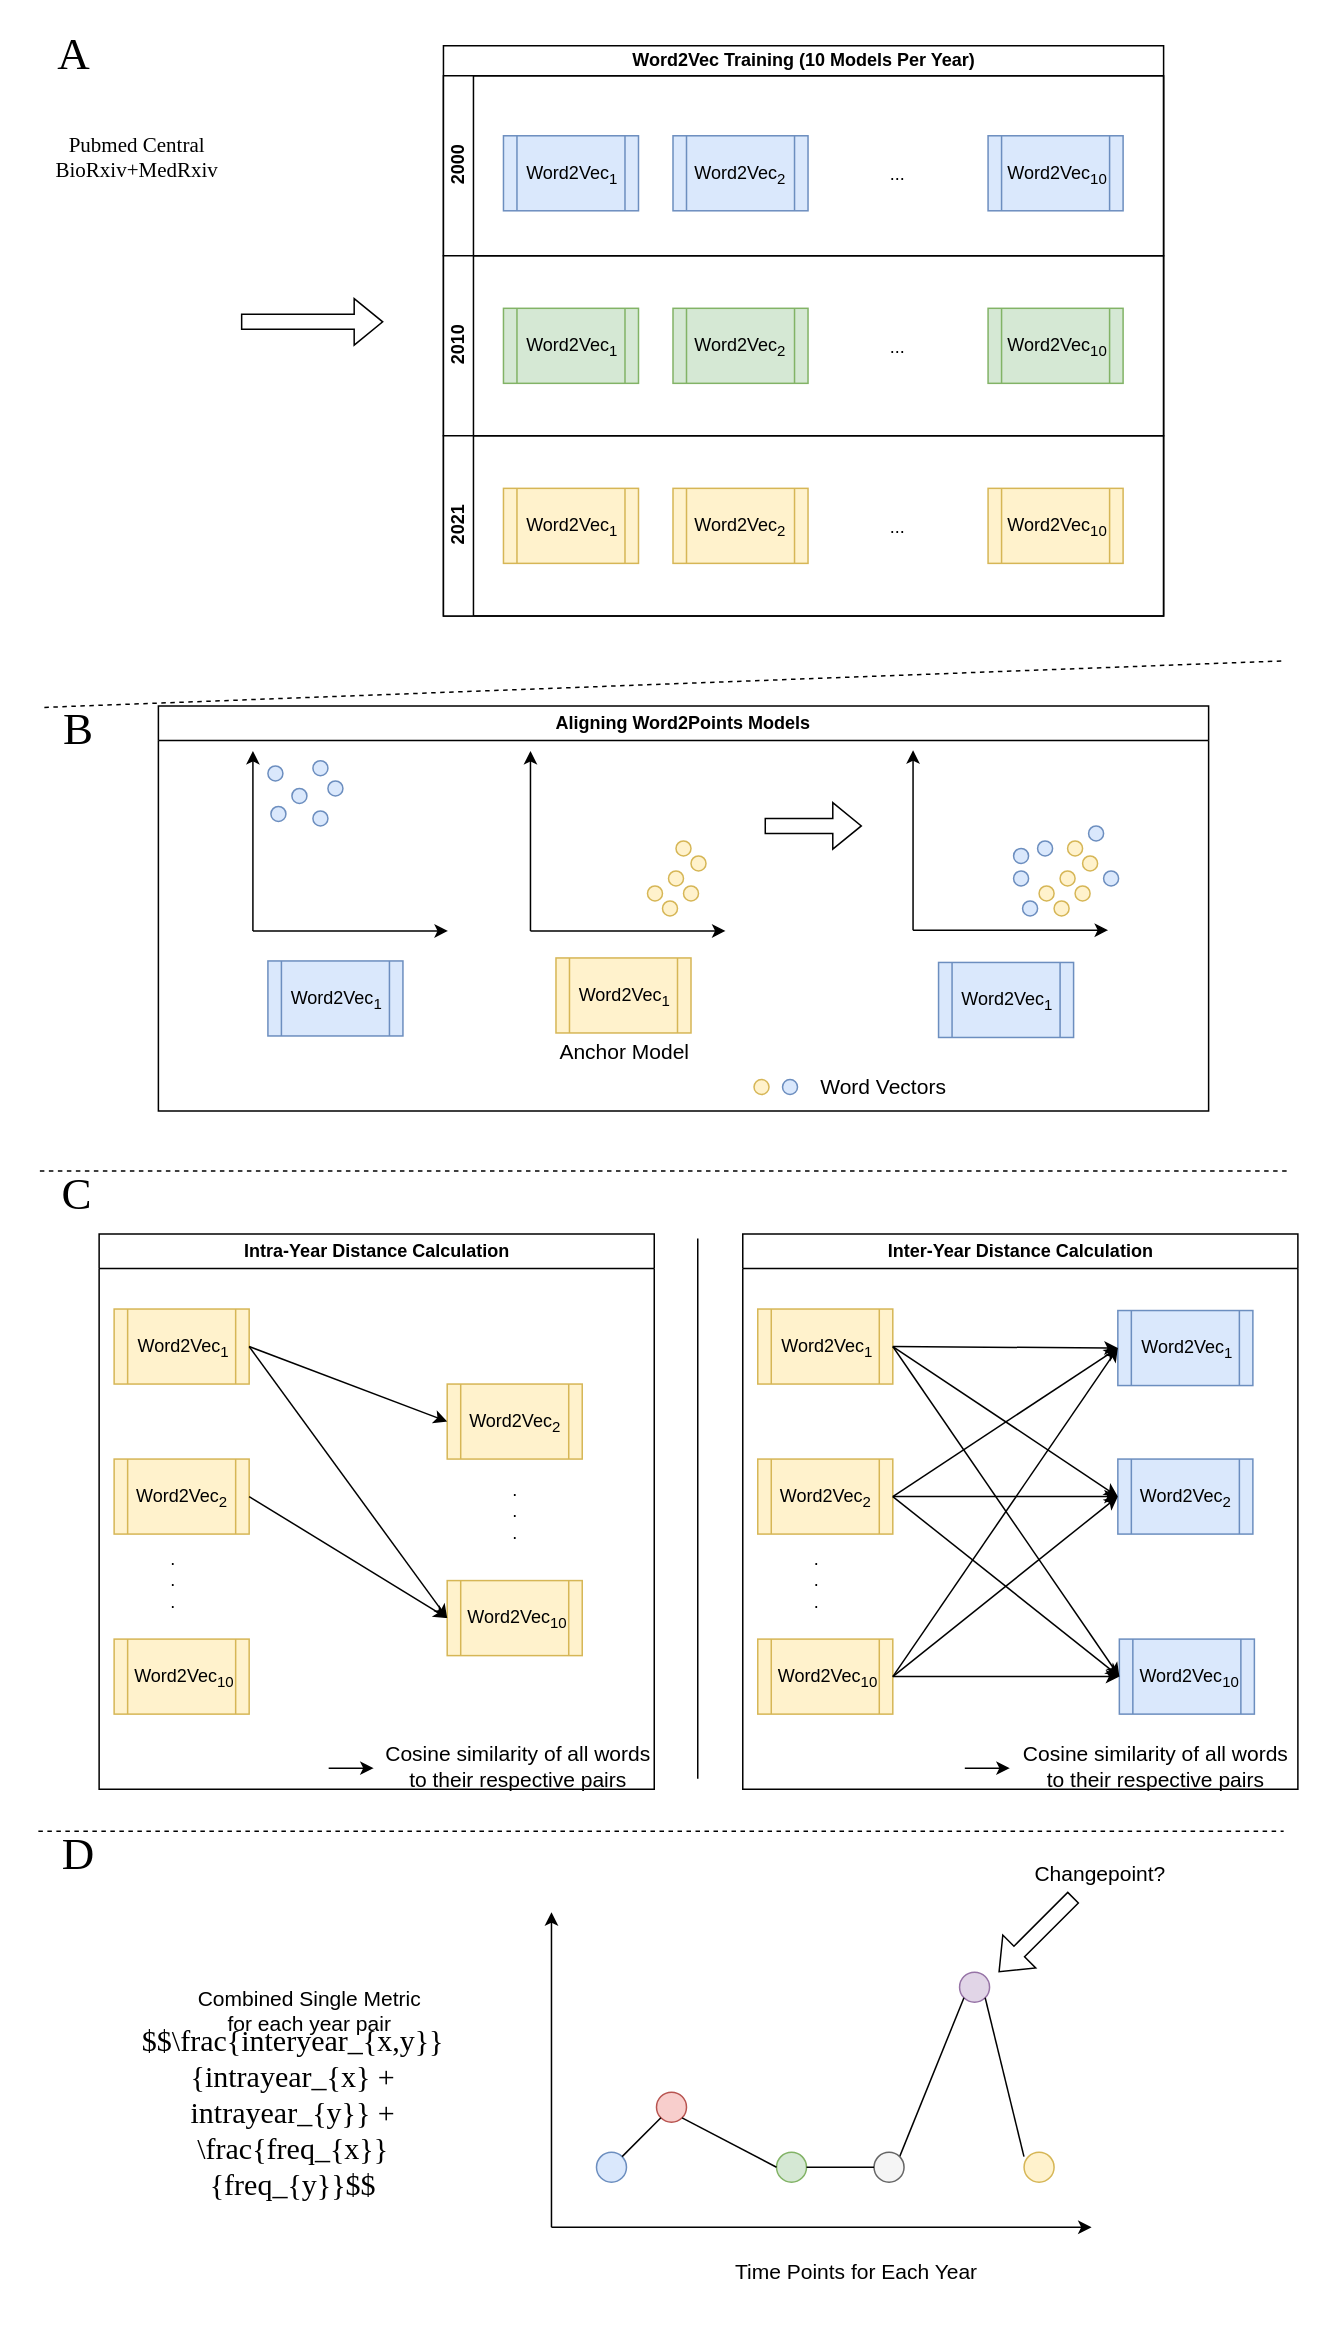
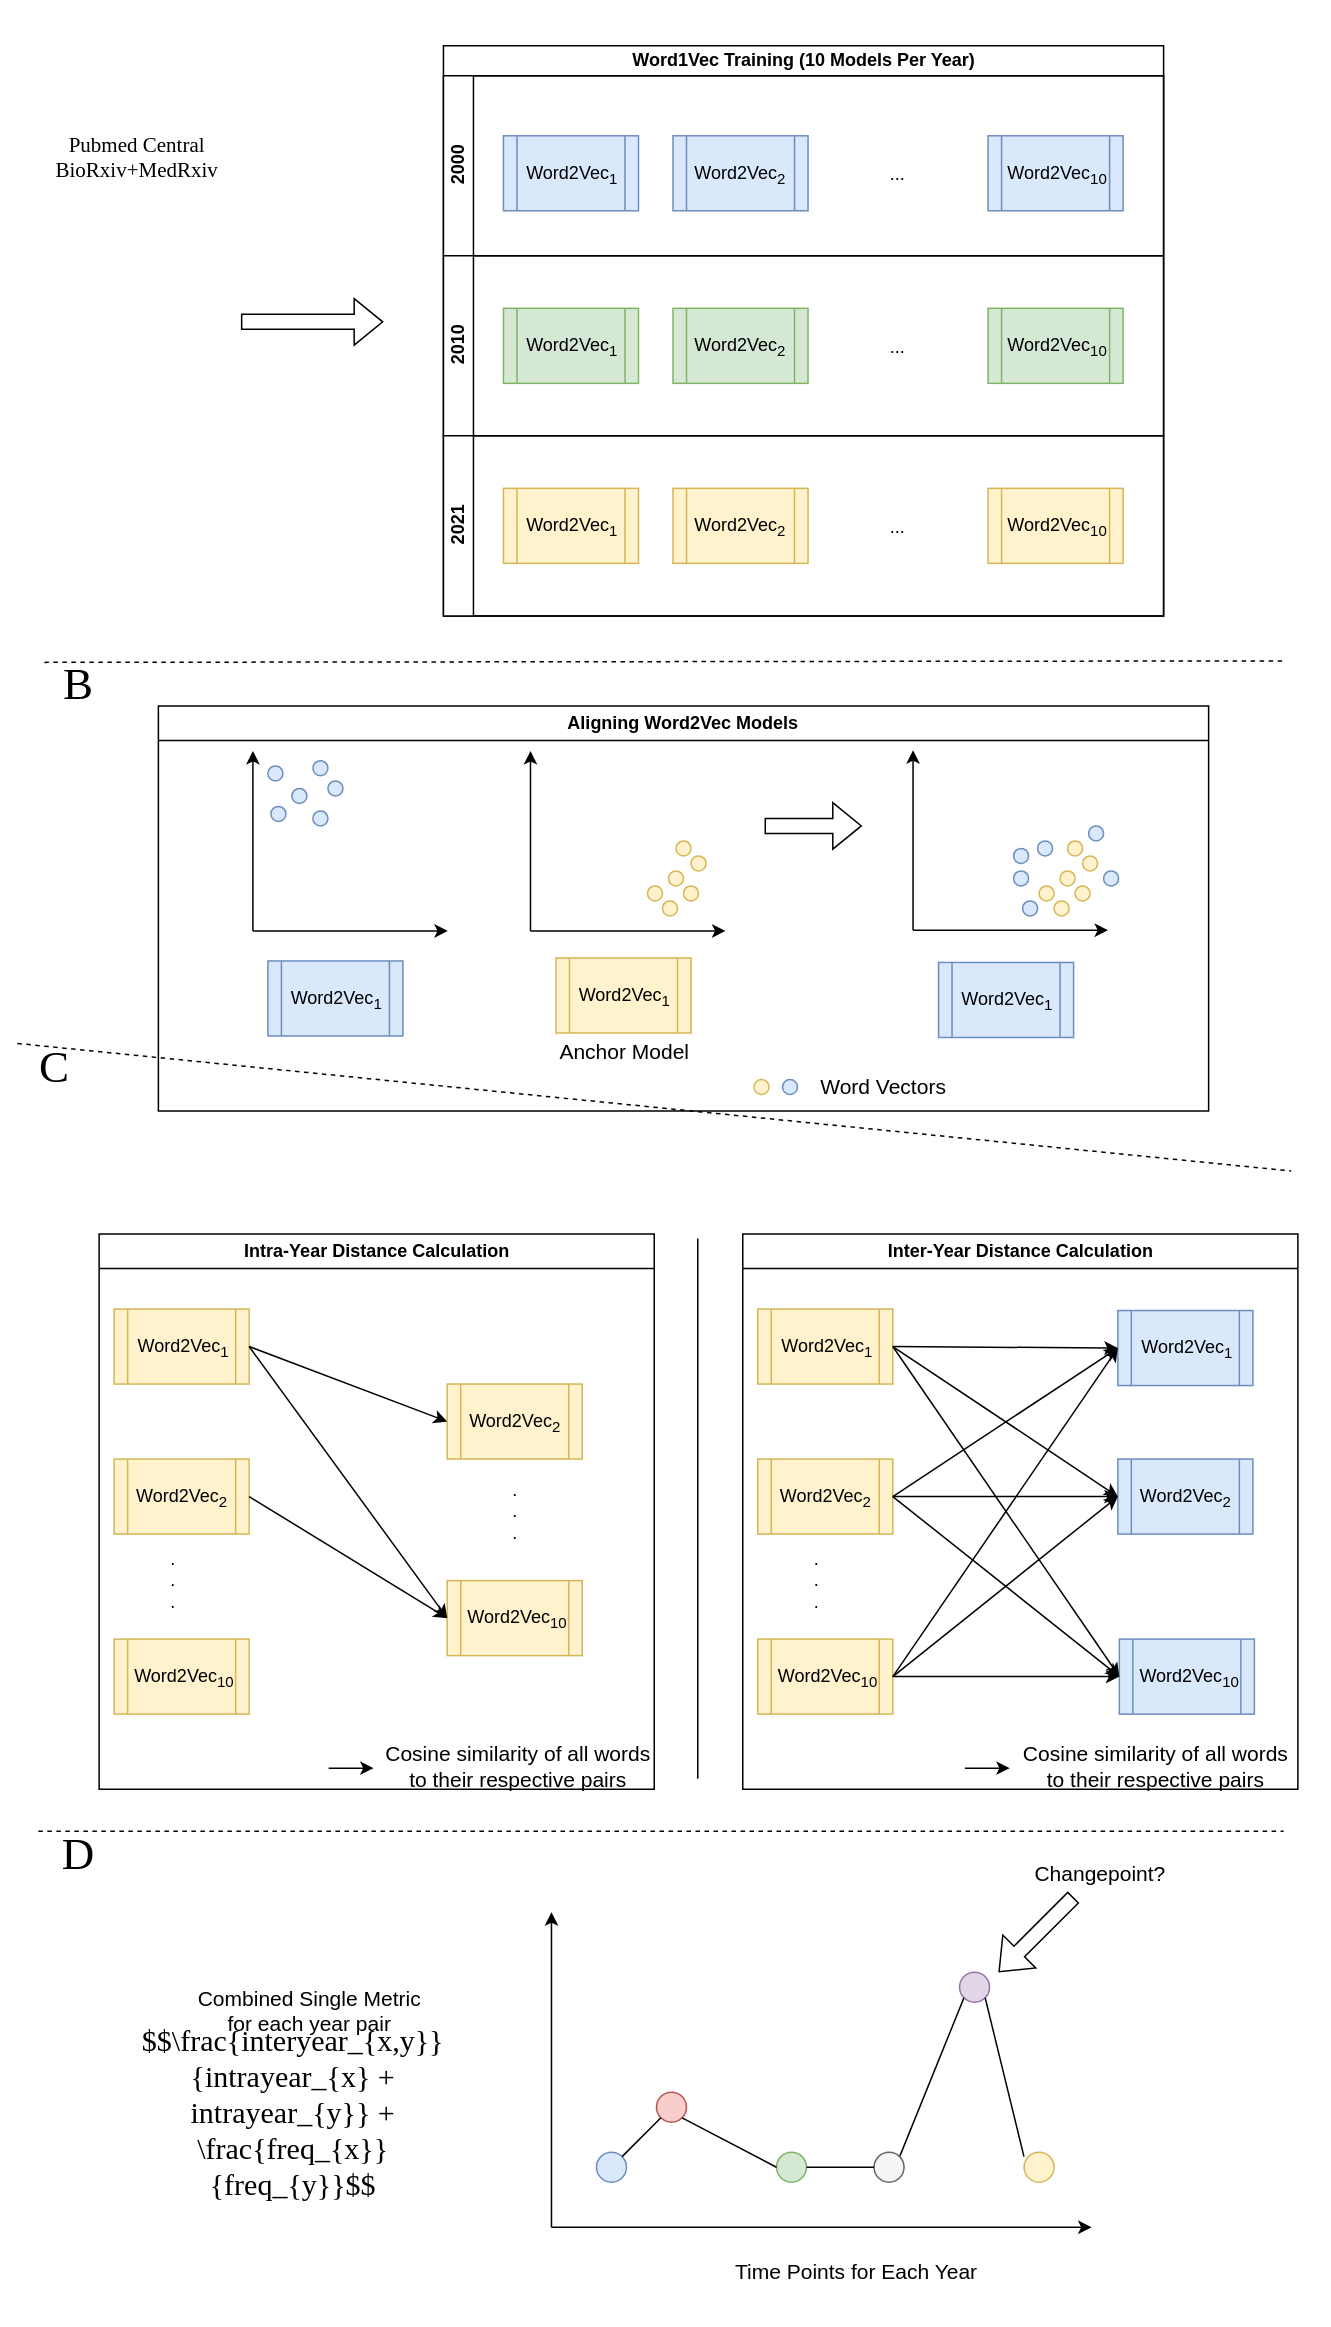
node "A": removed
node "Word2Vec Training (10 Models Per Year)": label "Word2Vec Training (10 Models Per Year)" -> "Word1Vec Training (10 Models Per Year)"
node "Aligning Word2Points Models": label "Aligning Word2Points Models" -> "Aligning Word2Vec Models"
node "B": moved (78, 728) -> (78, 683)
node "C": moved (77, 1193) -> (55, 1066)
